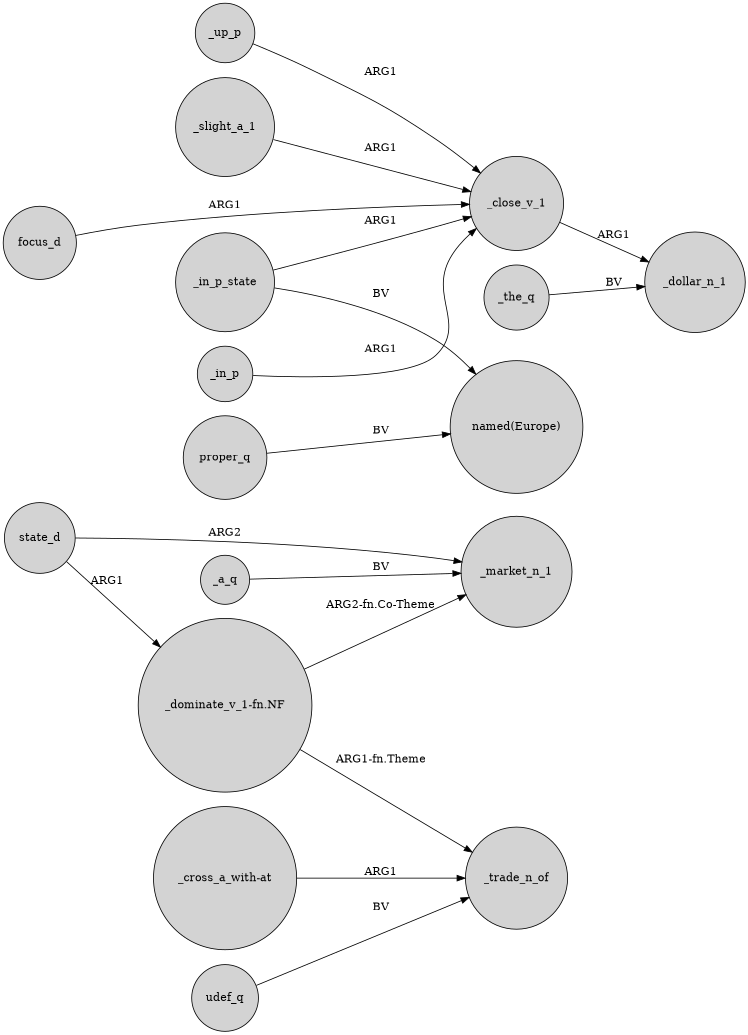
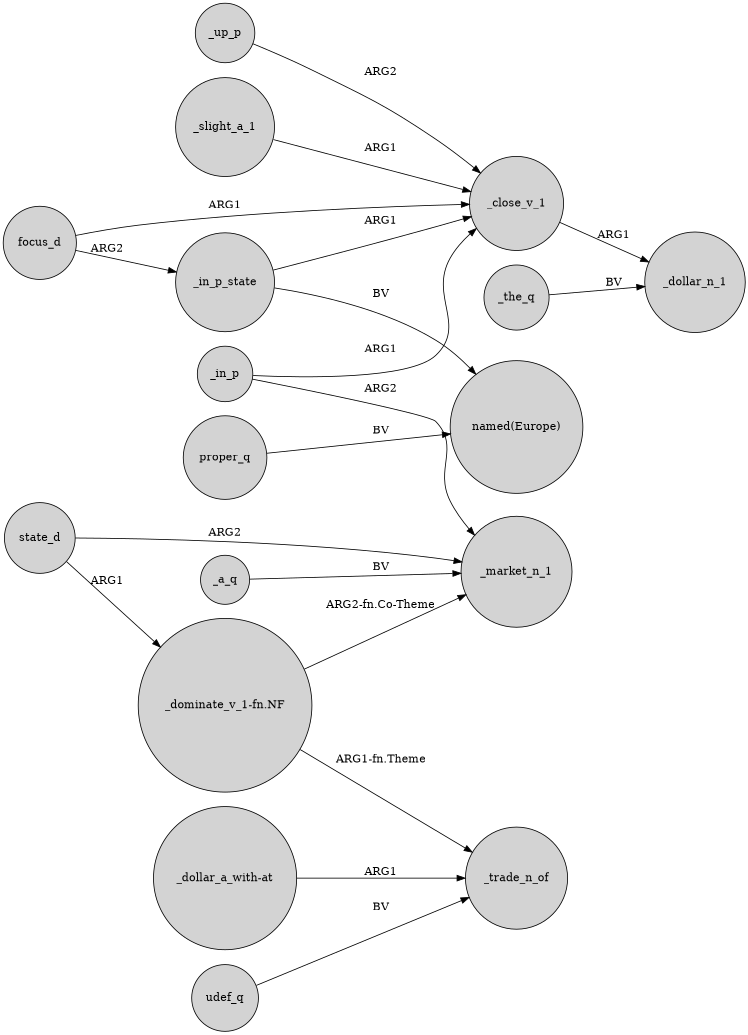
edge "_up_p" -> "_close_v_1": label "ARG1" -> "ARG2"
edge "focus_d" -> "_in_p_state": added, label "ARG2"
edge "_in_p" -> "_market_n_1": added, label "ARG2"
node "_cross_a_with-at": label "_cross_a_with-at" -> "_dollar_a_with-at"
